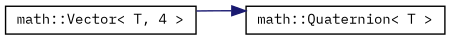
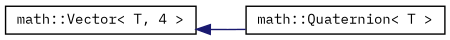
edge "math::Vector< T, 4 >" -> "math::Quaternion< T >": reversed
